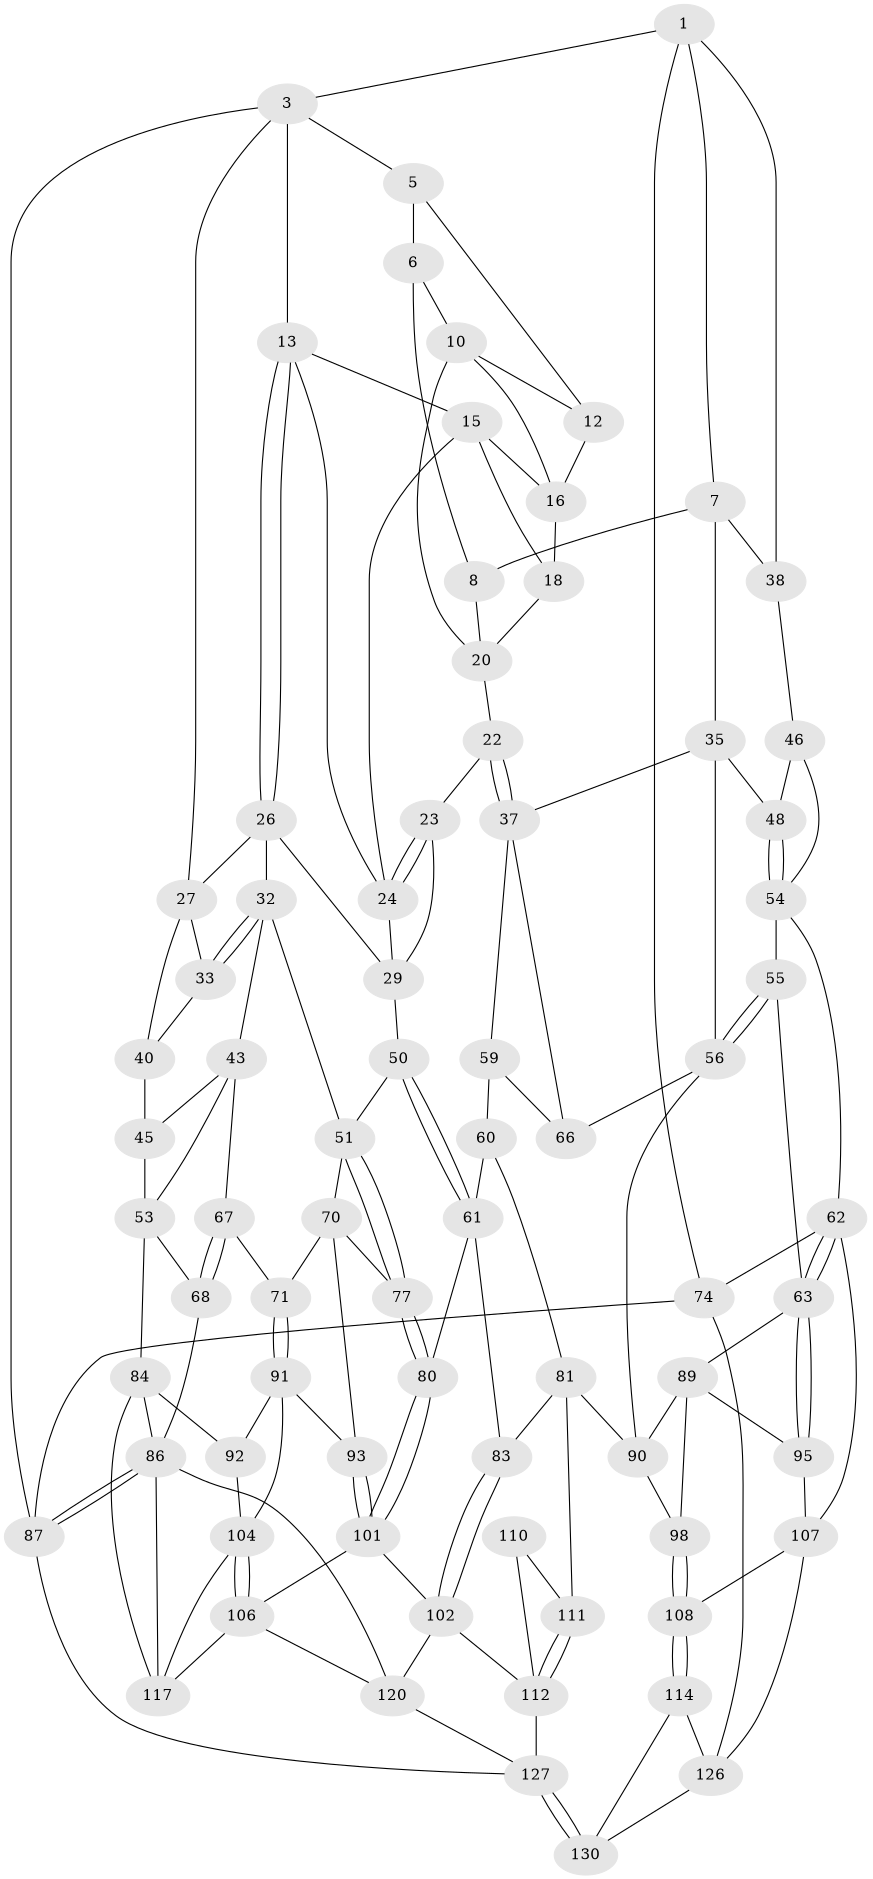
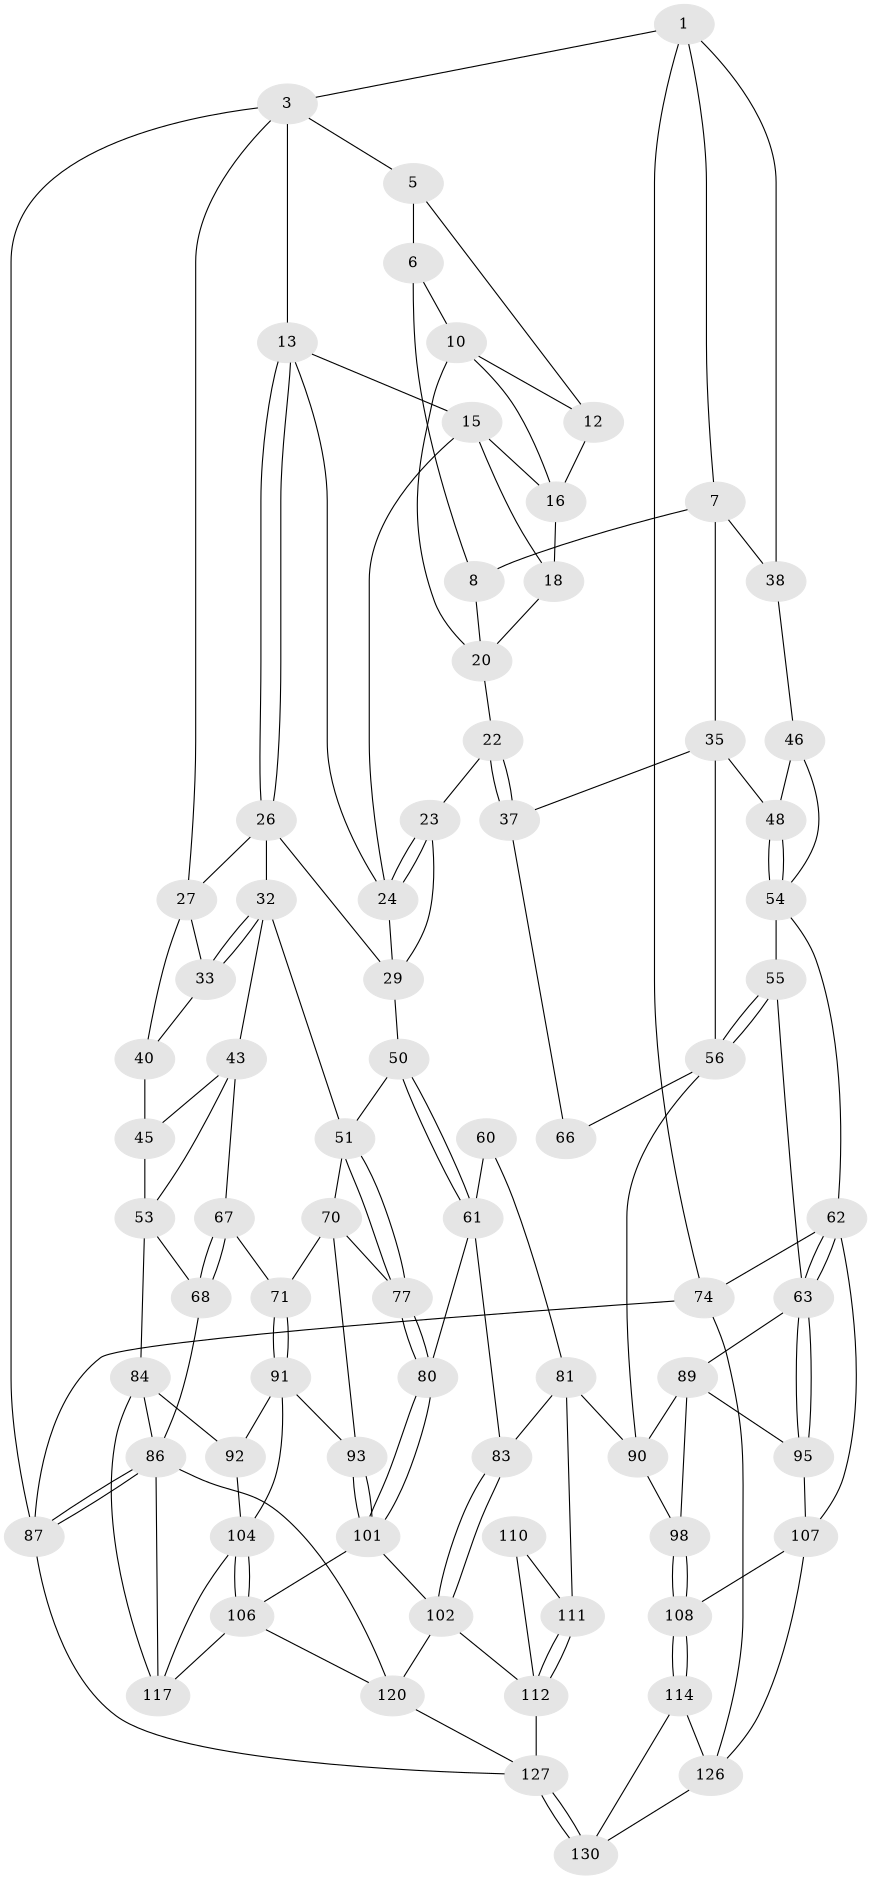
node "59": removed
